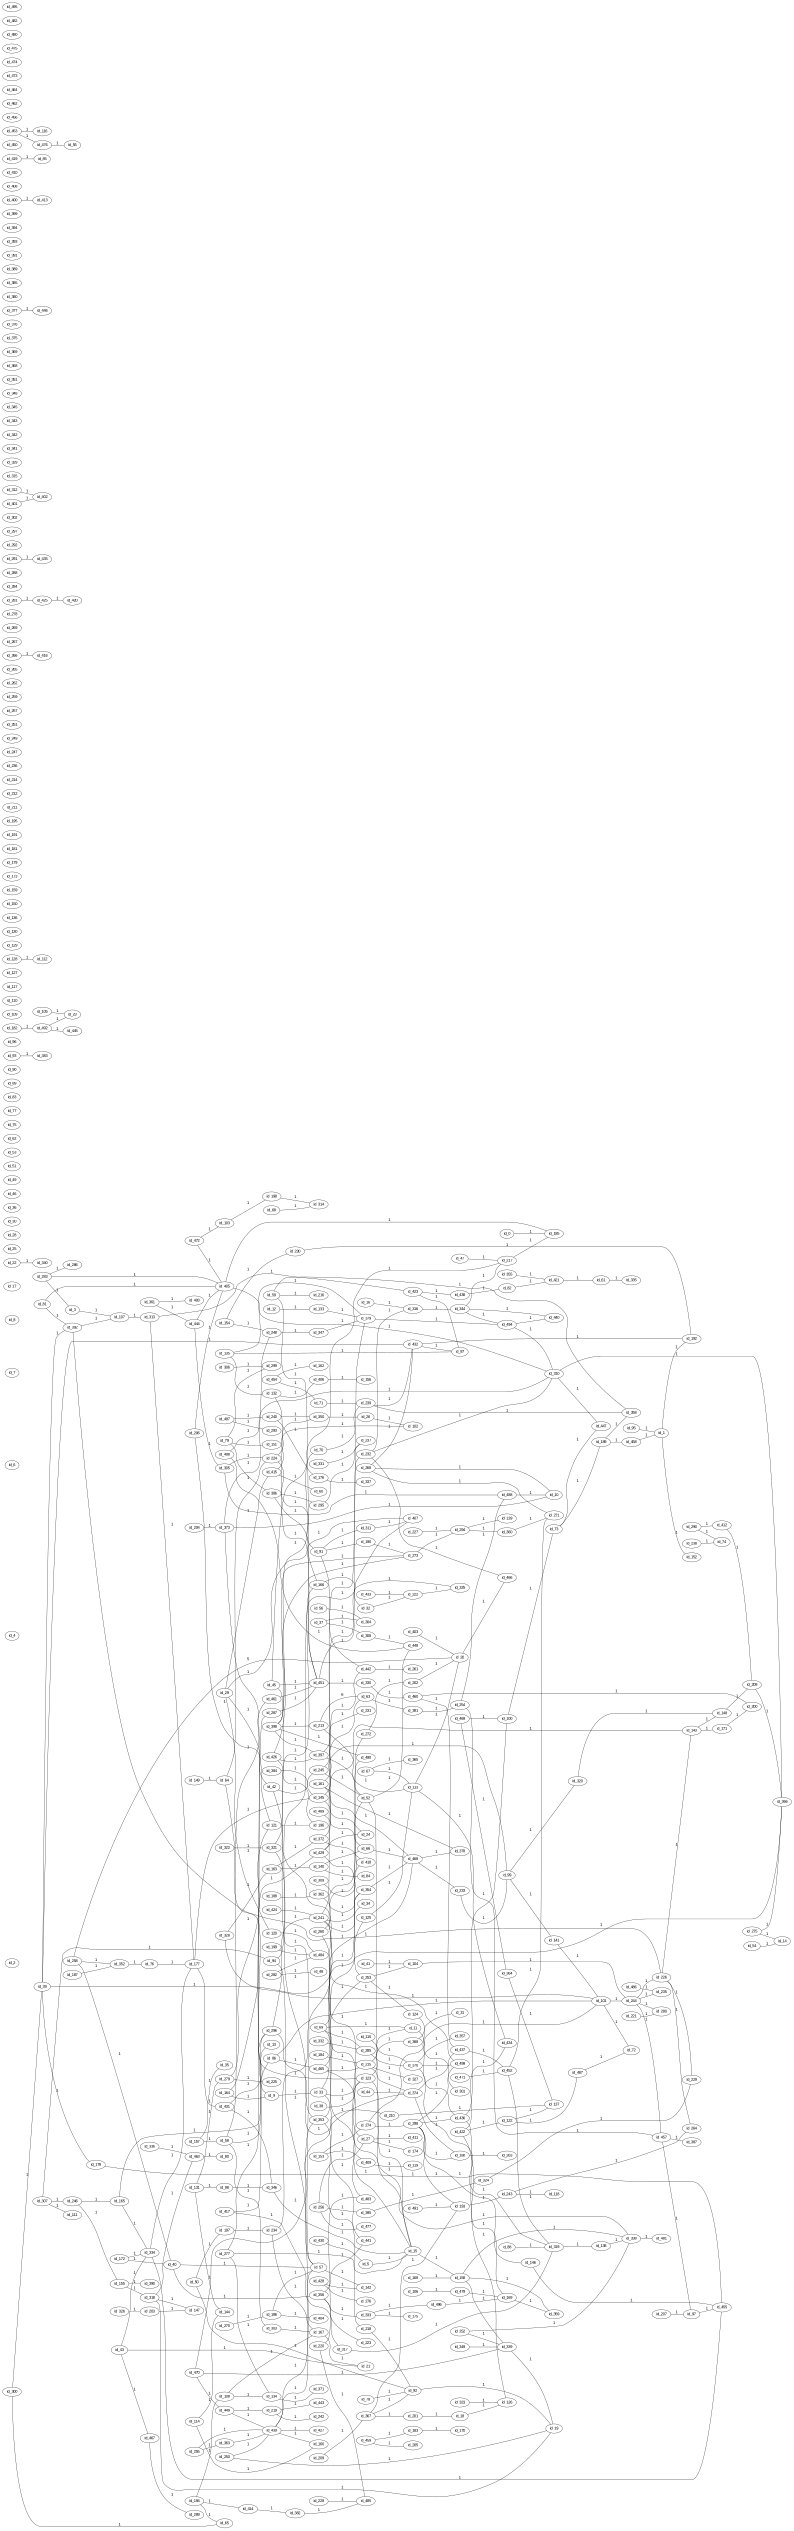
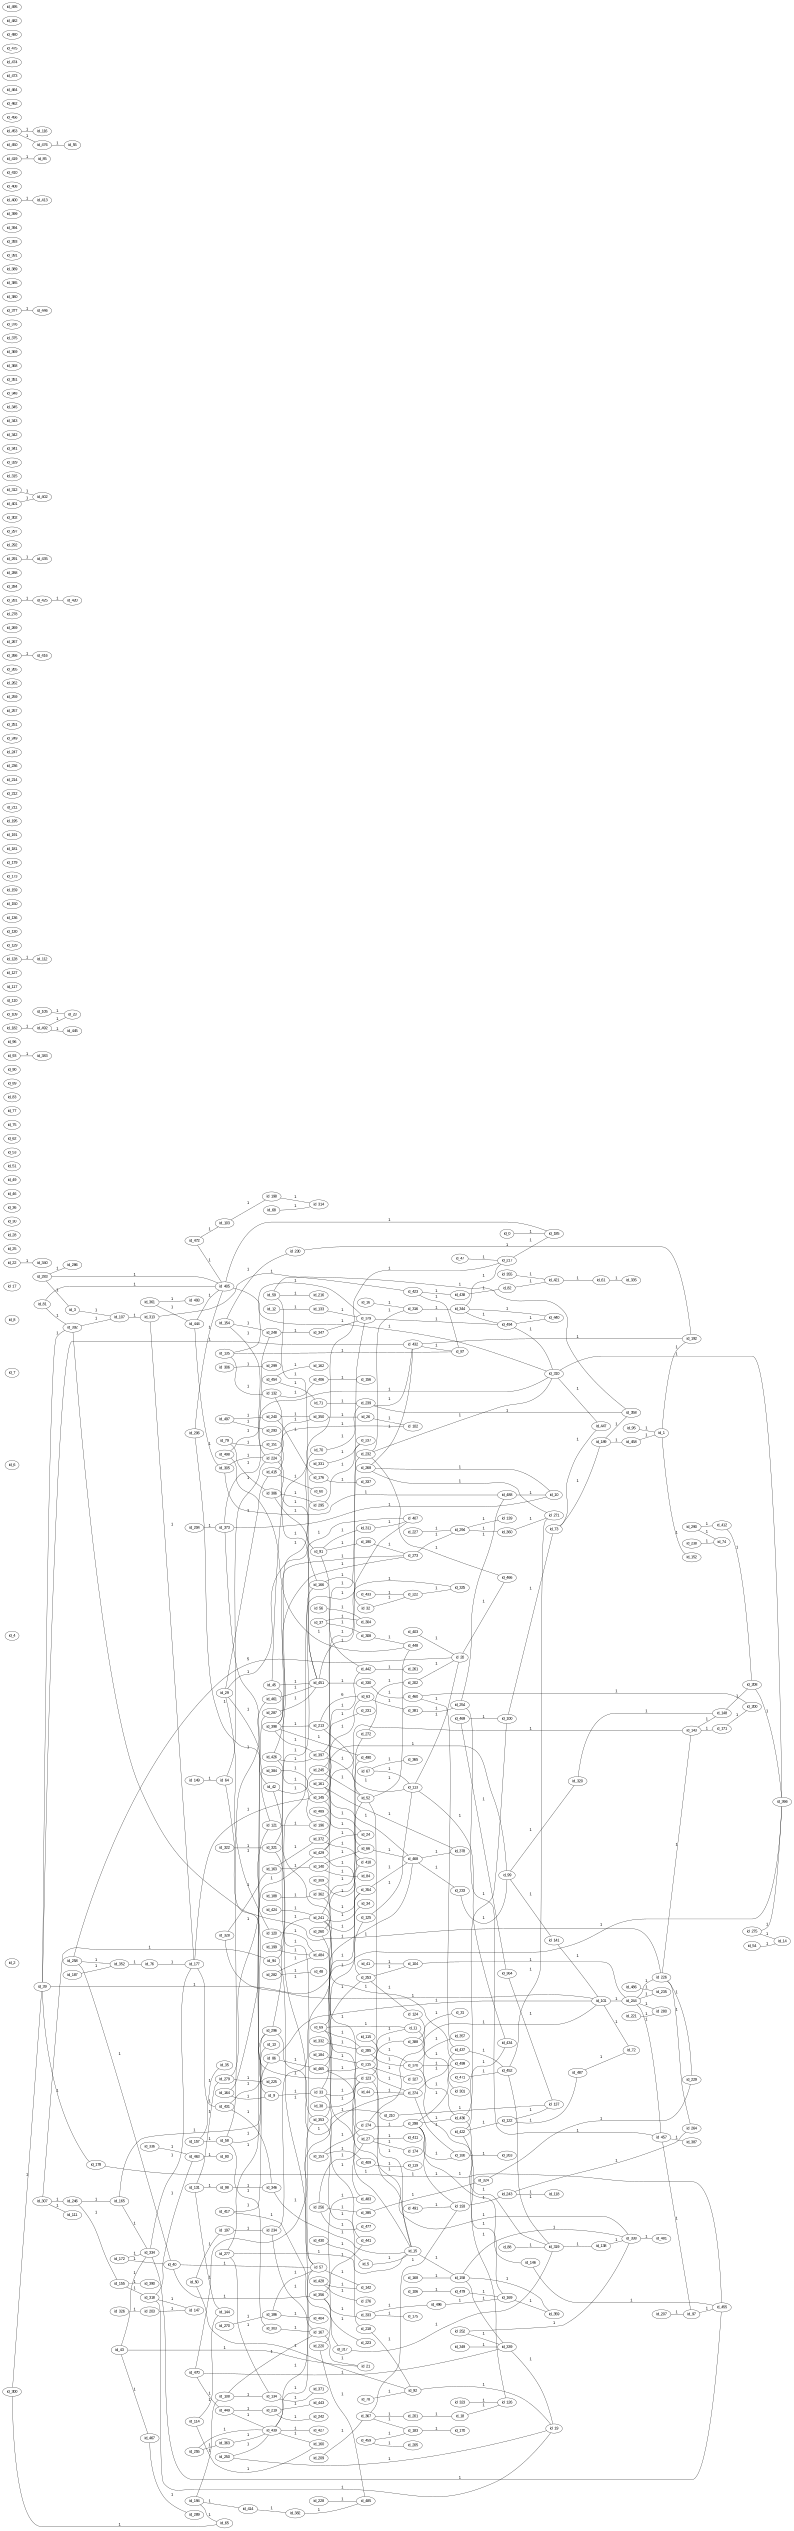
edge "id_154" -- "id_224": added, label "1"
edge "id_299" -- "id_79": removed, label "1"
edge "id_92" -- "id_367": now "id_183" -- "id_367"
